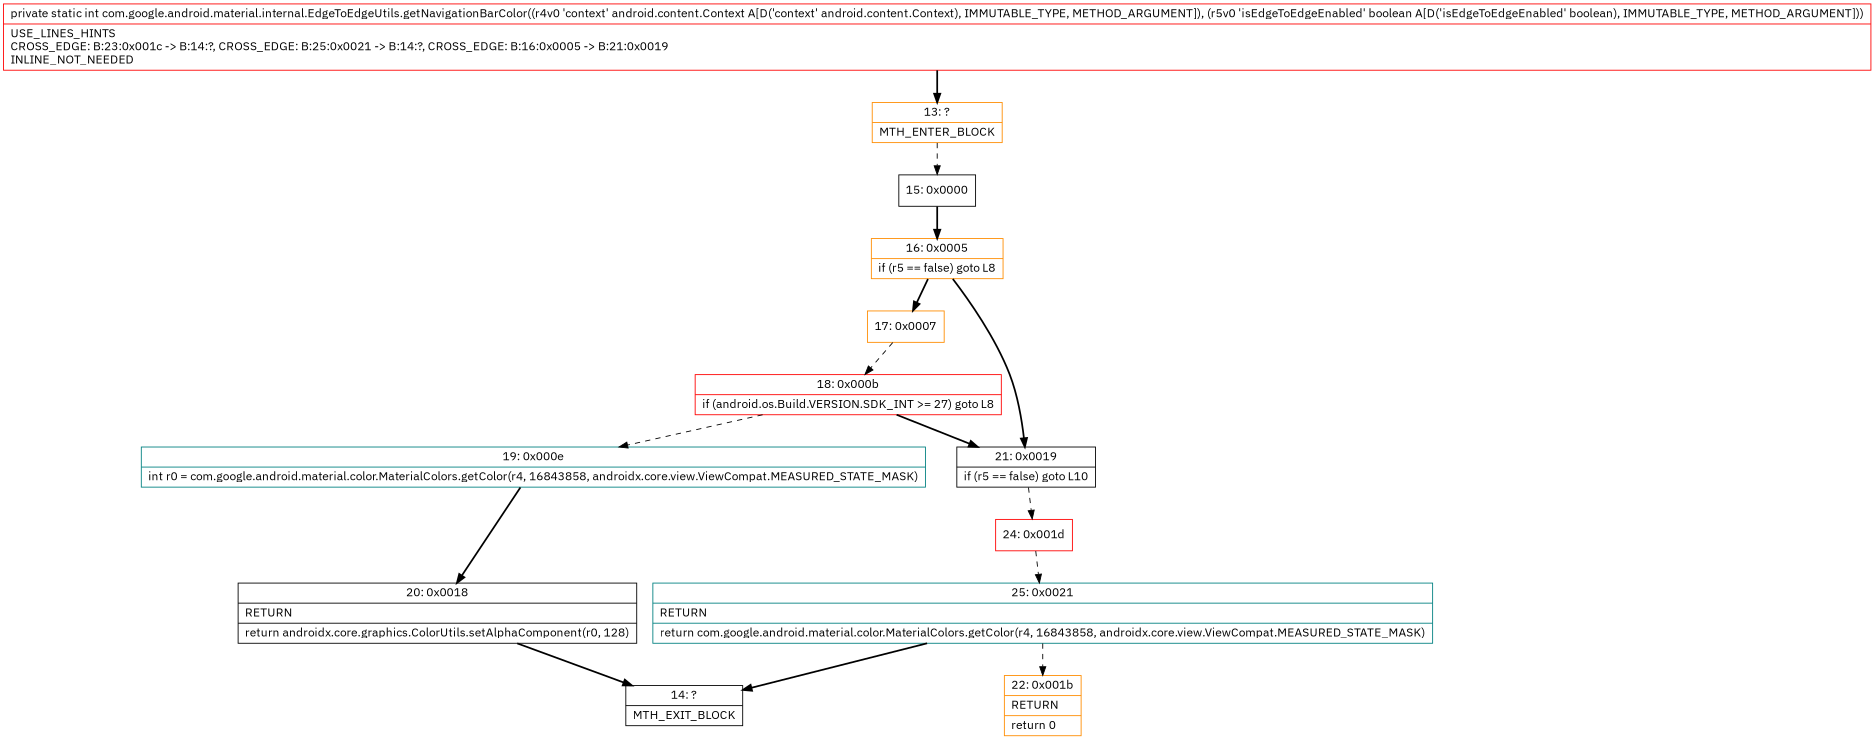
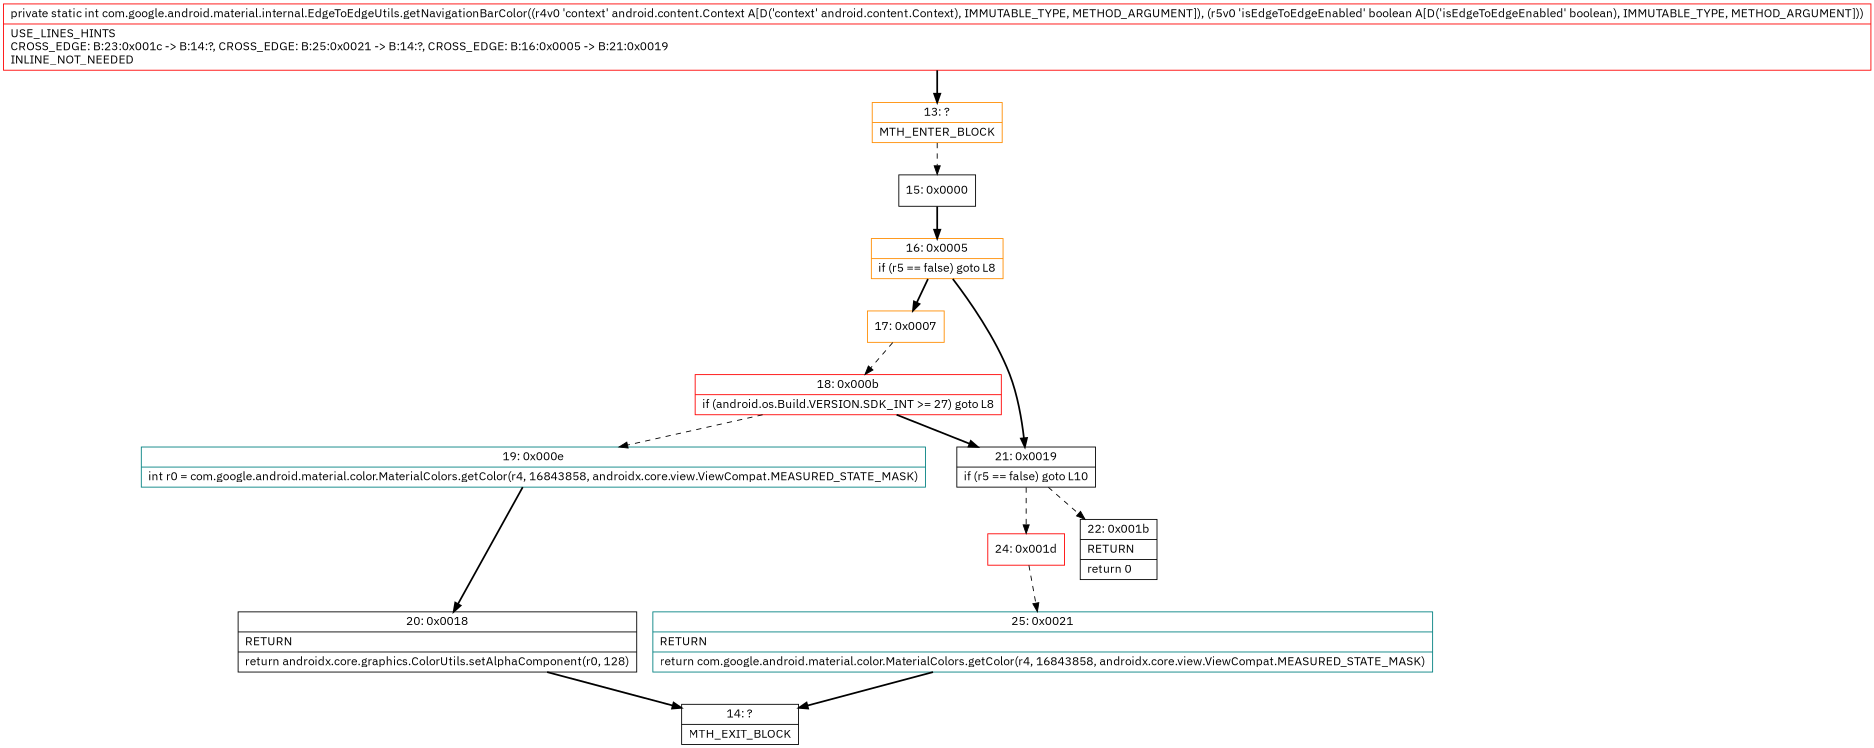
edge "25: 0x0021" -> "22: 0x001b": now "21: 0x0019" -> "22: 0x001b"
node "22: 0x001b": color darkorange -> black
